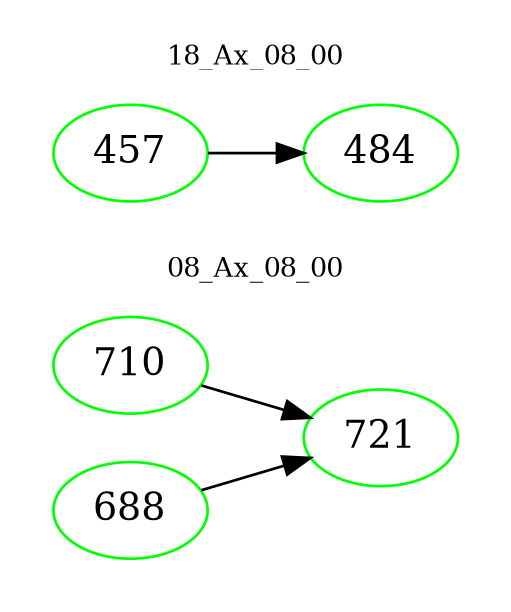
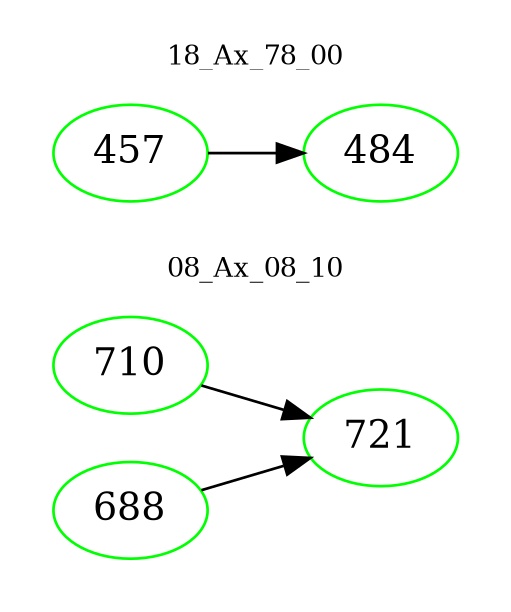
cluster "18_Ax_08_00": label "18_Ax_08_00" -> "18_Ax_78_00"
cluster "08_Ax_08_00": label "08_Ax_08_00" -> "08_Ax_08_10"
